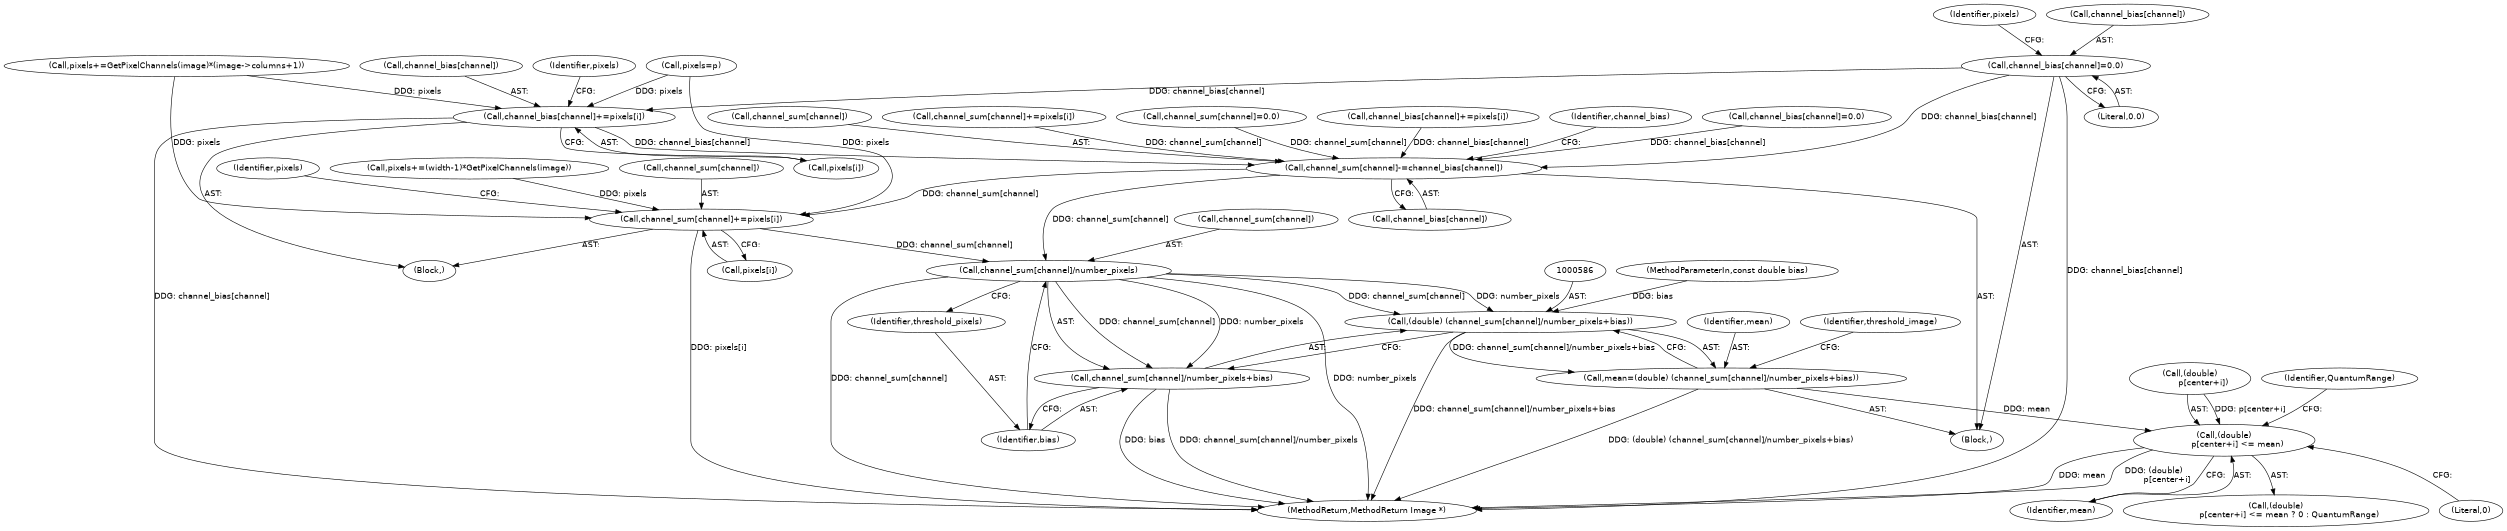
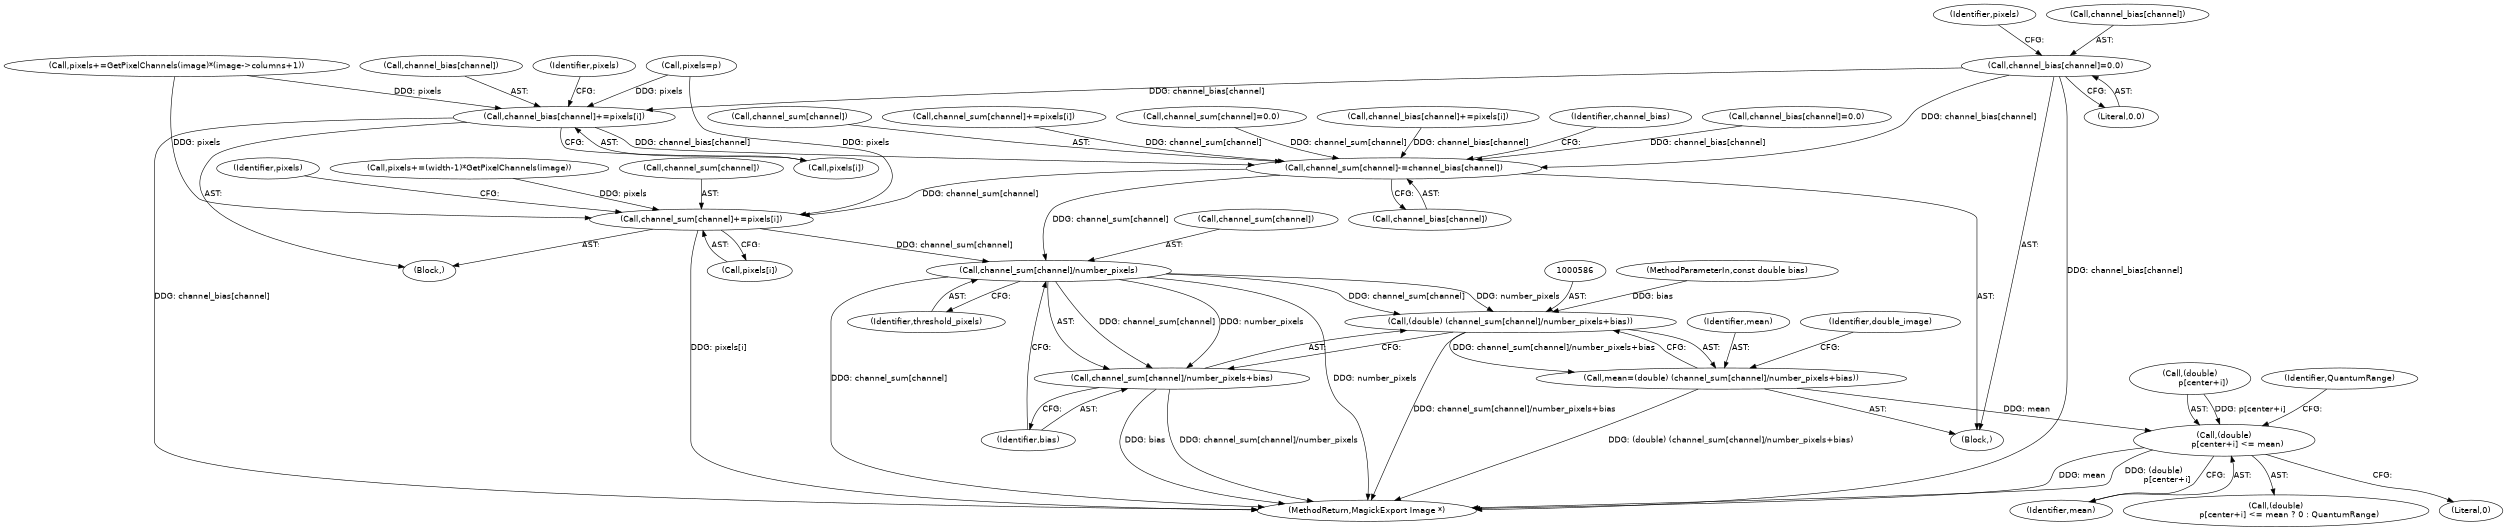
node "(Identifier,threshold_image)": label "(Identifier,threshold_image)" -> "(Identifier,double_image)"
edge "(Identifier,threshold_pixels)" -> "(Identifier,bias)": now "(Identifier,threshold_pixels)" -> "(Call,channel_sum[channel]/number_pixels)"
edge "(Literal,0)" -> "(Call,(double) p[center+i] <= mean)": reversed
node "(MethodReturn,MethodReturn Image *)": label "(MethodReturn,MethodReturn Image *)" -> "(MethodReturn,MagickExport Image *)"
